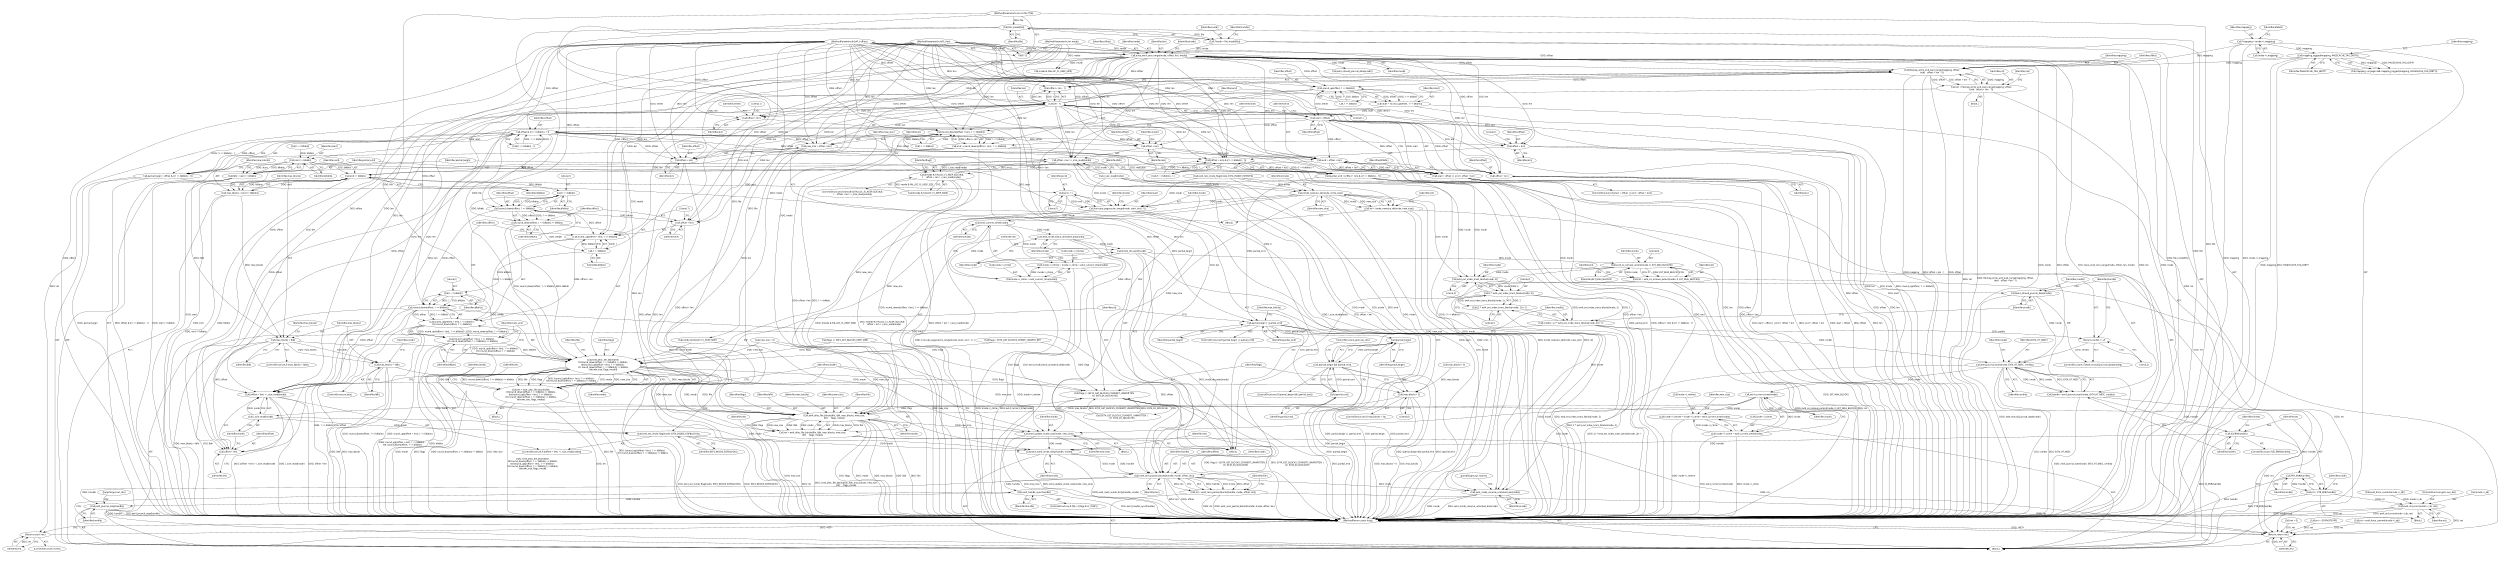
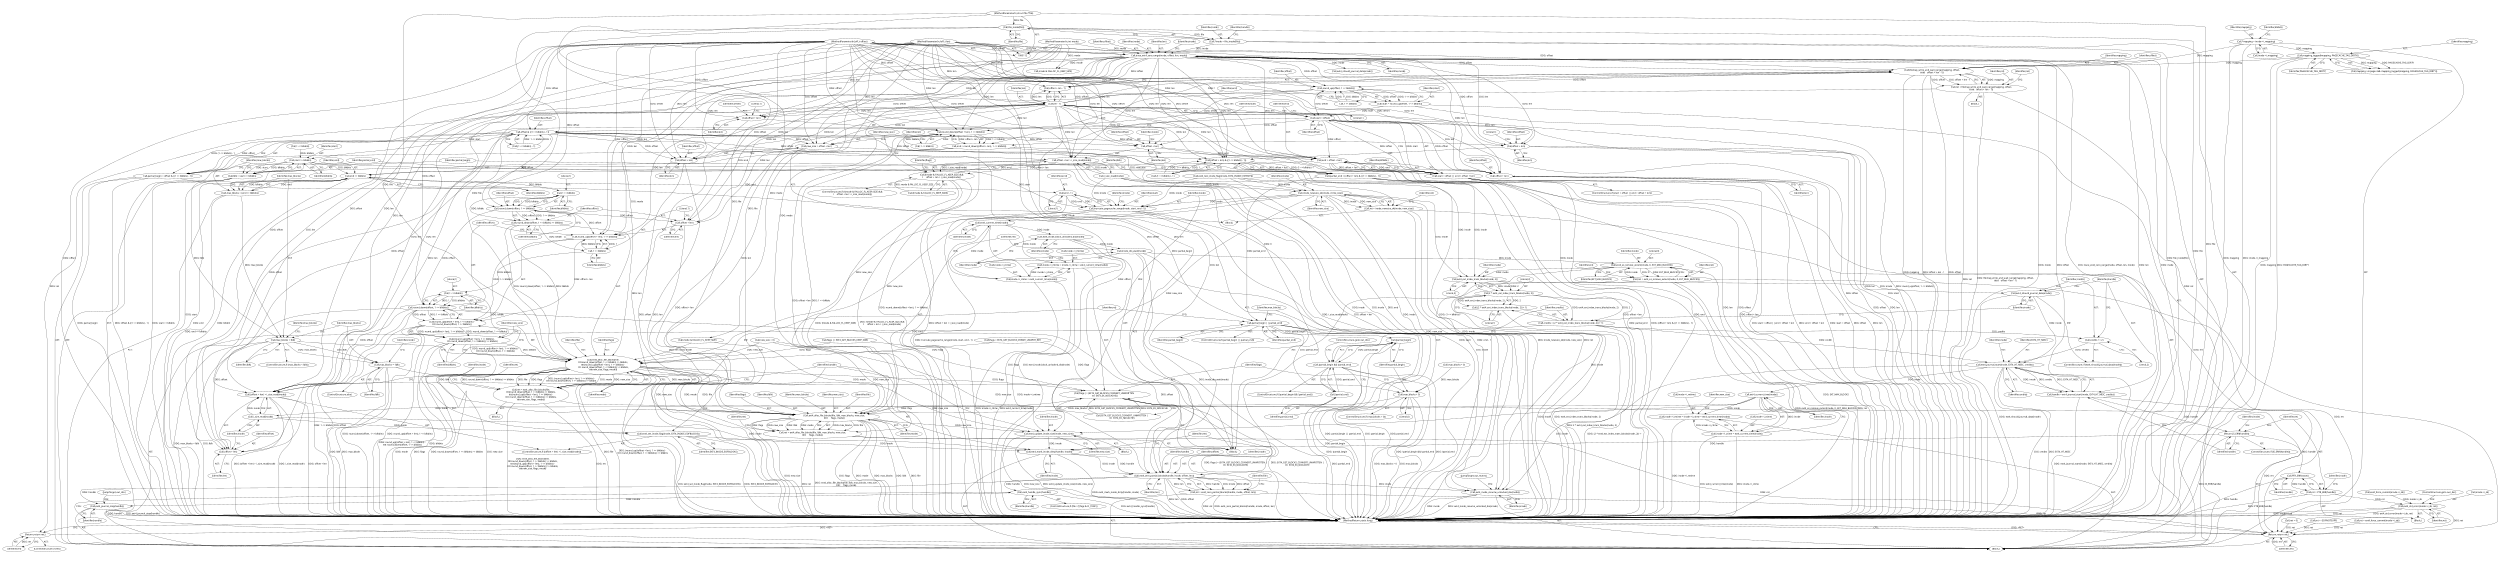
node "(Return,credits += 2)": label "(Return,credits += 2)" -> "(Call,credits += 2)"
node "(Call,IS_ERR(handle))": label "(Call,IS_ERR(handle))" -> "(Return,IS_ERR(handle))"
node "(Call,PTR_ERR(handle))": label "(Call,PTR_ERR(handle))" -> "(Call,PTR_ERR(trace))"
